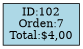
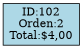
node "ID:102 Orden:7 Total:$4,00": label "ID:102 Orden:7 Total:$4,00" -> "ID:102 Orden:2 Total:$4,00"
